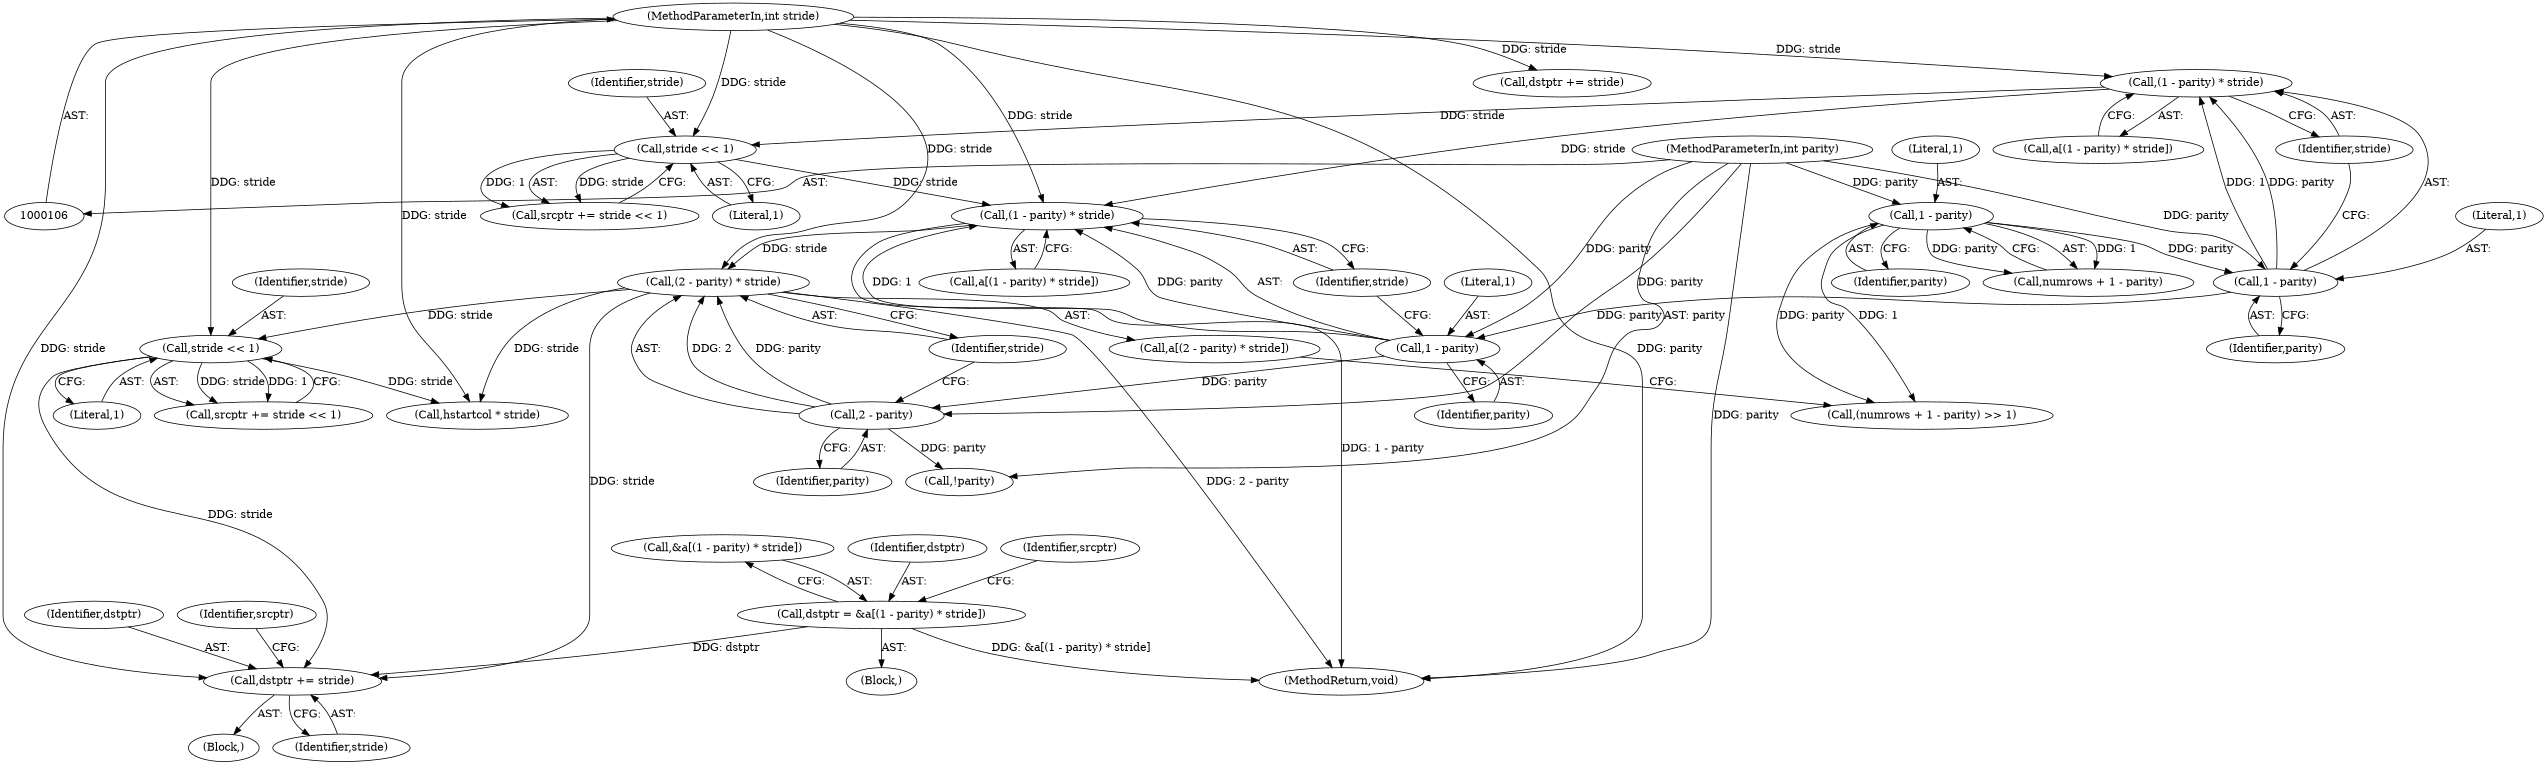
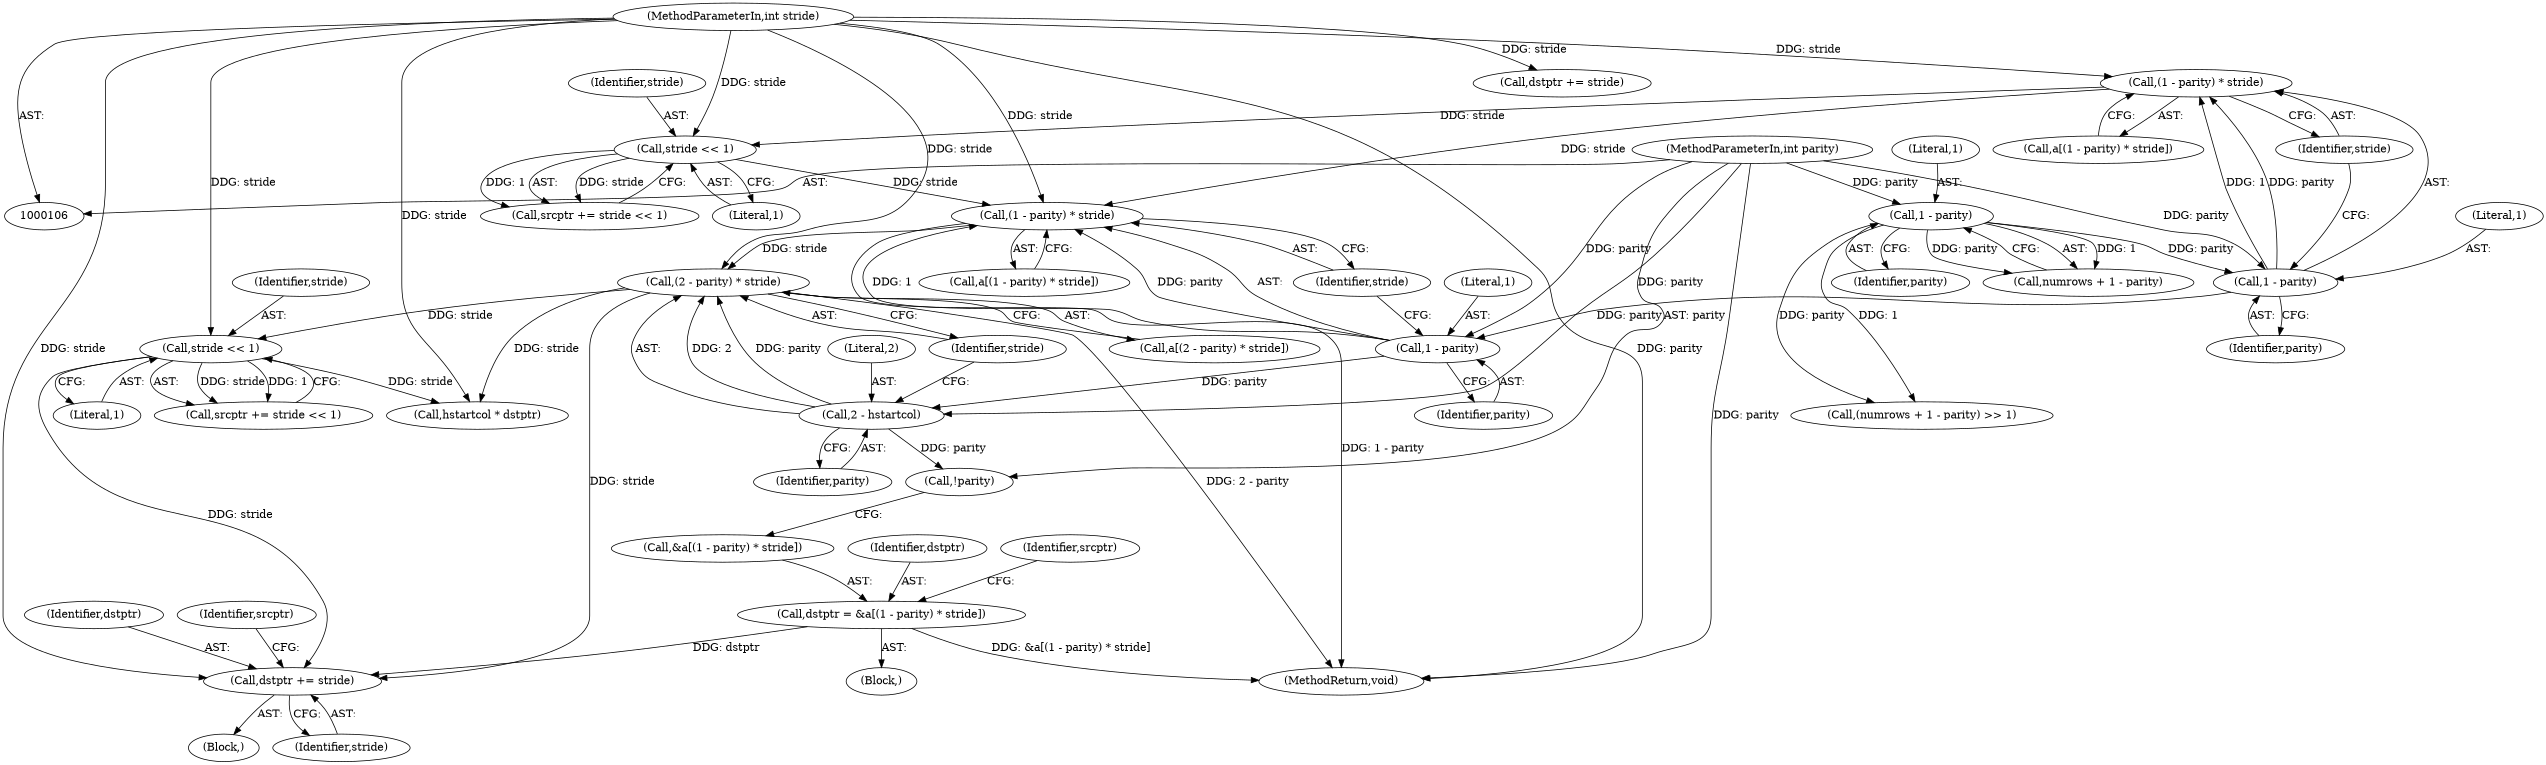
edge "1000106" -> "(MethodParameterIn,int stride)": reversed
node "(Literal,2)": added
edge "(Call,a[(2 - parity) * stride])" -> "(Call,(numrows + 1 - parity) >> 1)": now "(Call,a[(2 - parity) * stride])" -> "(Call,(2 - parity) * stride)"
node "(Call,hstartcol * stride)": label "(Call,hstartcol * stride)" -> "(Call,hstartcol * dstptr)"
node "(Call,2 - parity)": label "(Call,2 - parity)" -> "(Call,2 - hstartcol)"
edge "(Call,dstptr = &a[(1 - parity) * stride])" -> "(Call,&a[(1 - parity) * stride])": now "(Call,!parity)" -> "(Call,&a[(1 - parity) * stride])"
